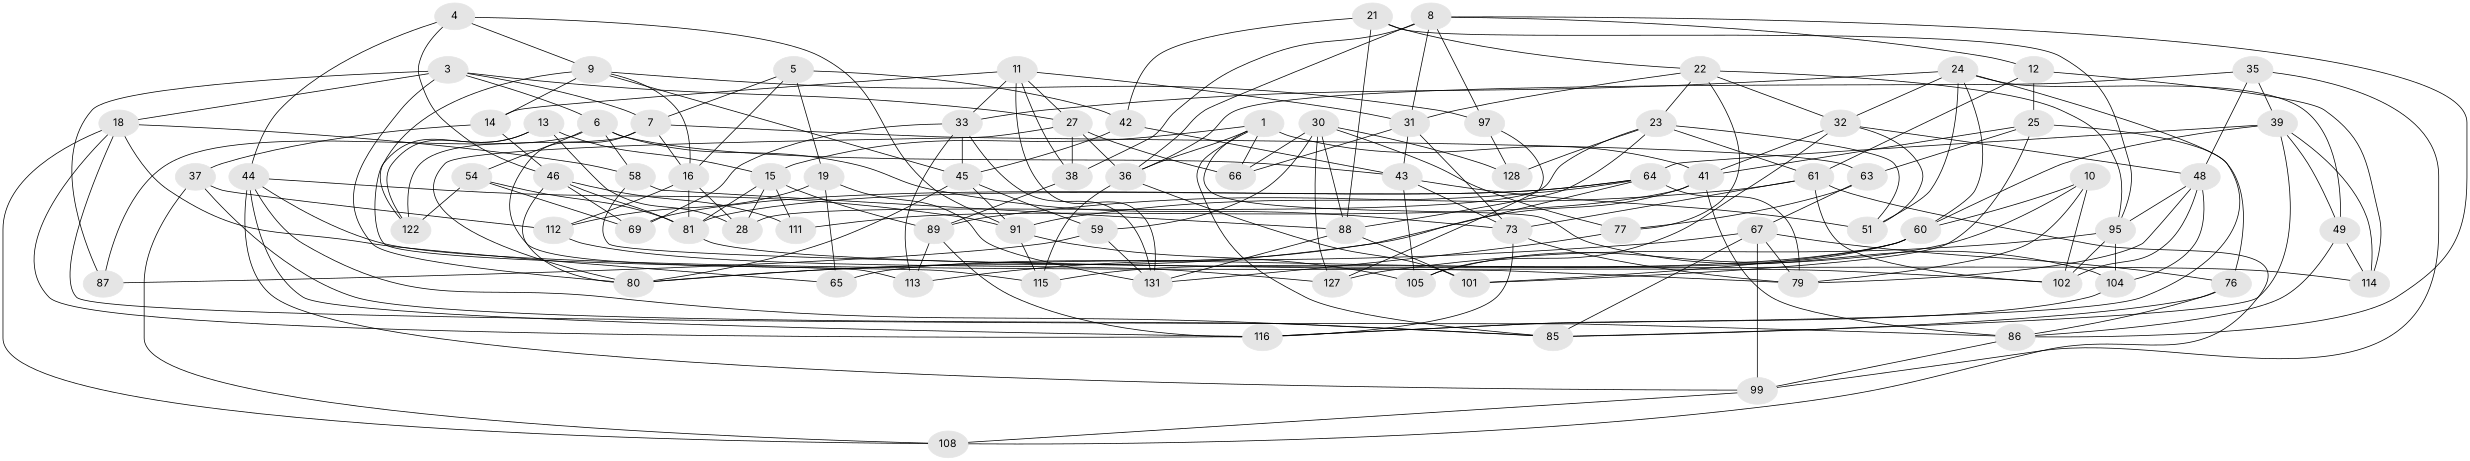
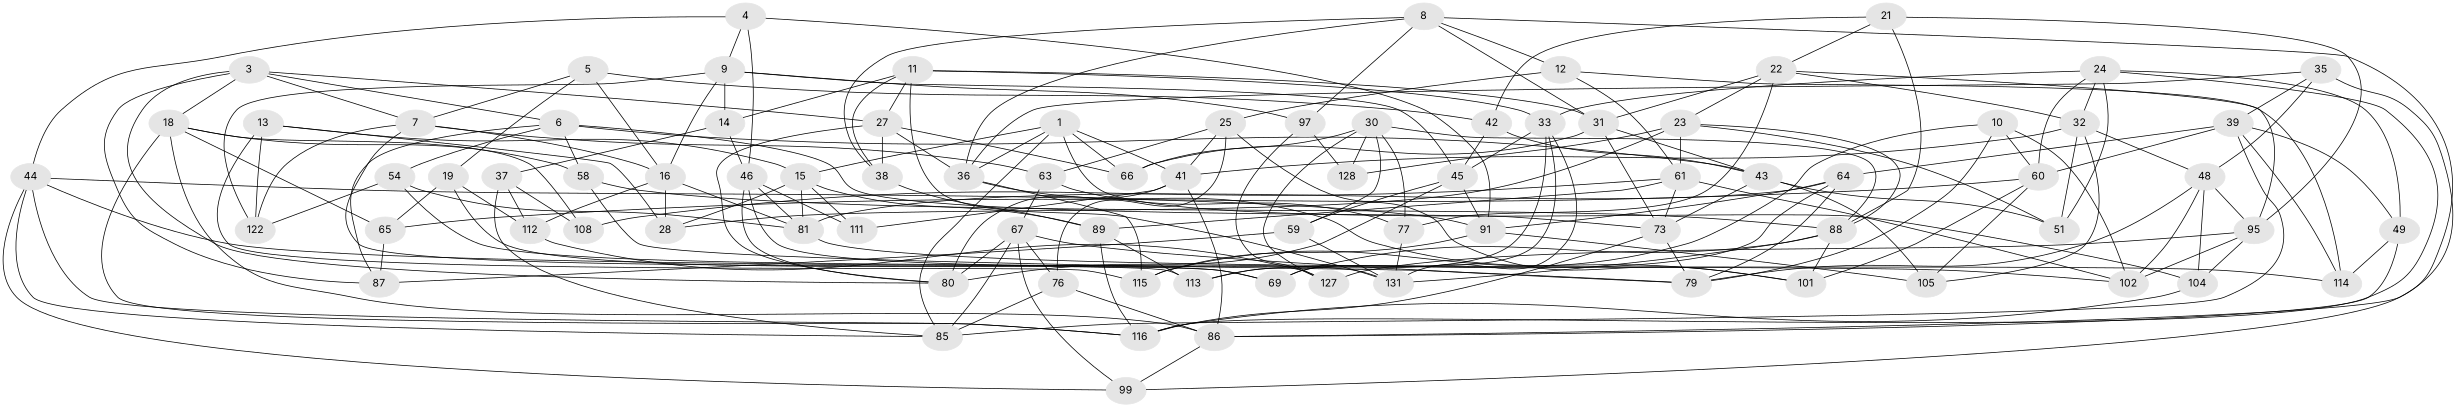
edge "64" -- "69": now "88" -- "69"
edge "65" -- "87": added
edge "99" -- "108": removed
